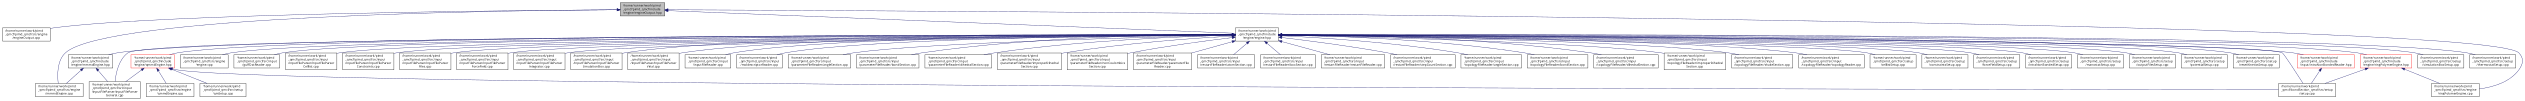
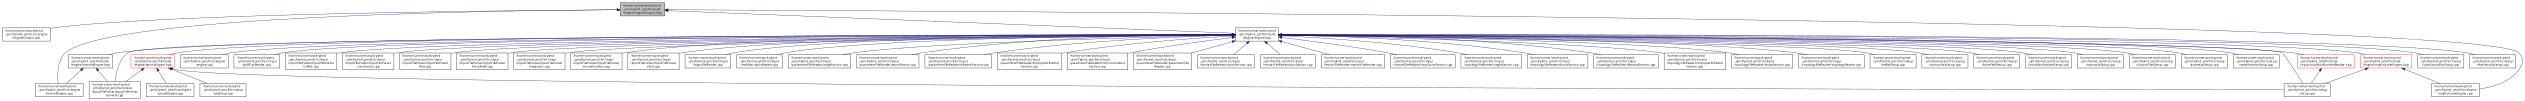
node "/home/runner/work/pimd _qmcf/bondSection_qmcf/src/setup /setup.cpp": label "/home/runner/work/pimd _qmcf/bondSection_qmcf/src/setup /setup.cpp" -> "/home/runner/work/pimd _qmcf/pimd_qmcf/src/setup /setup.cpp"
